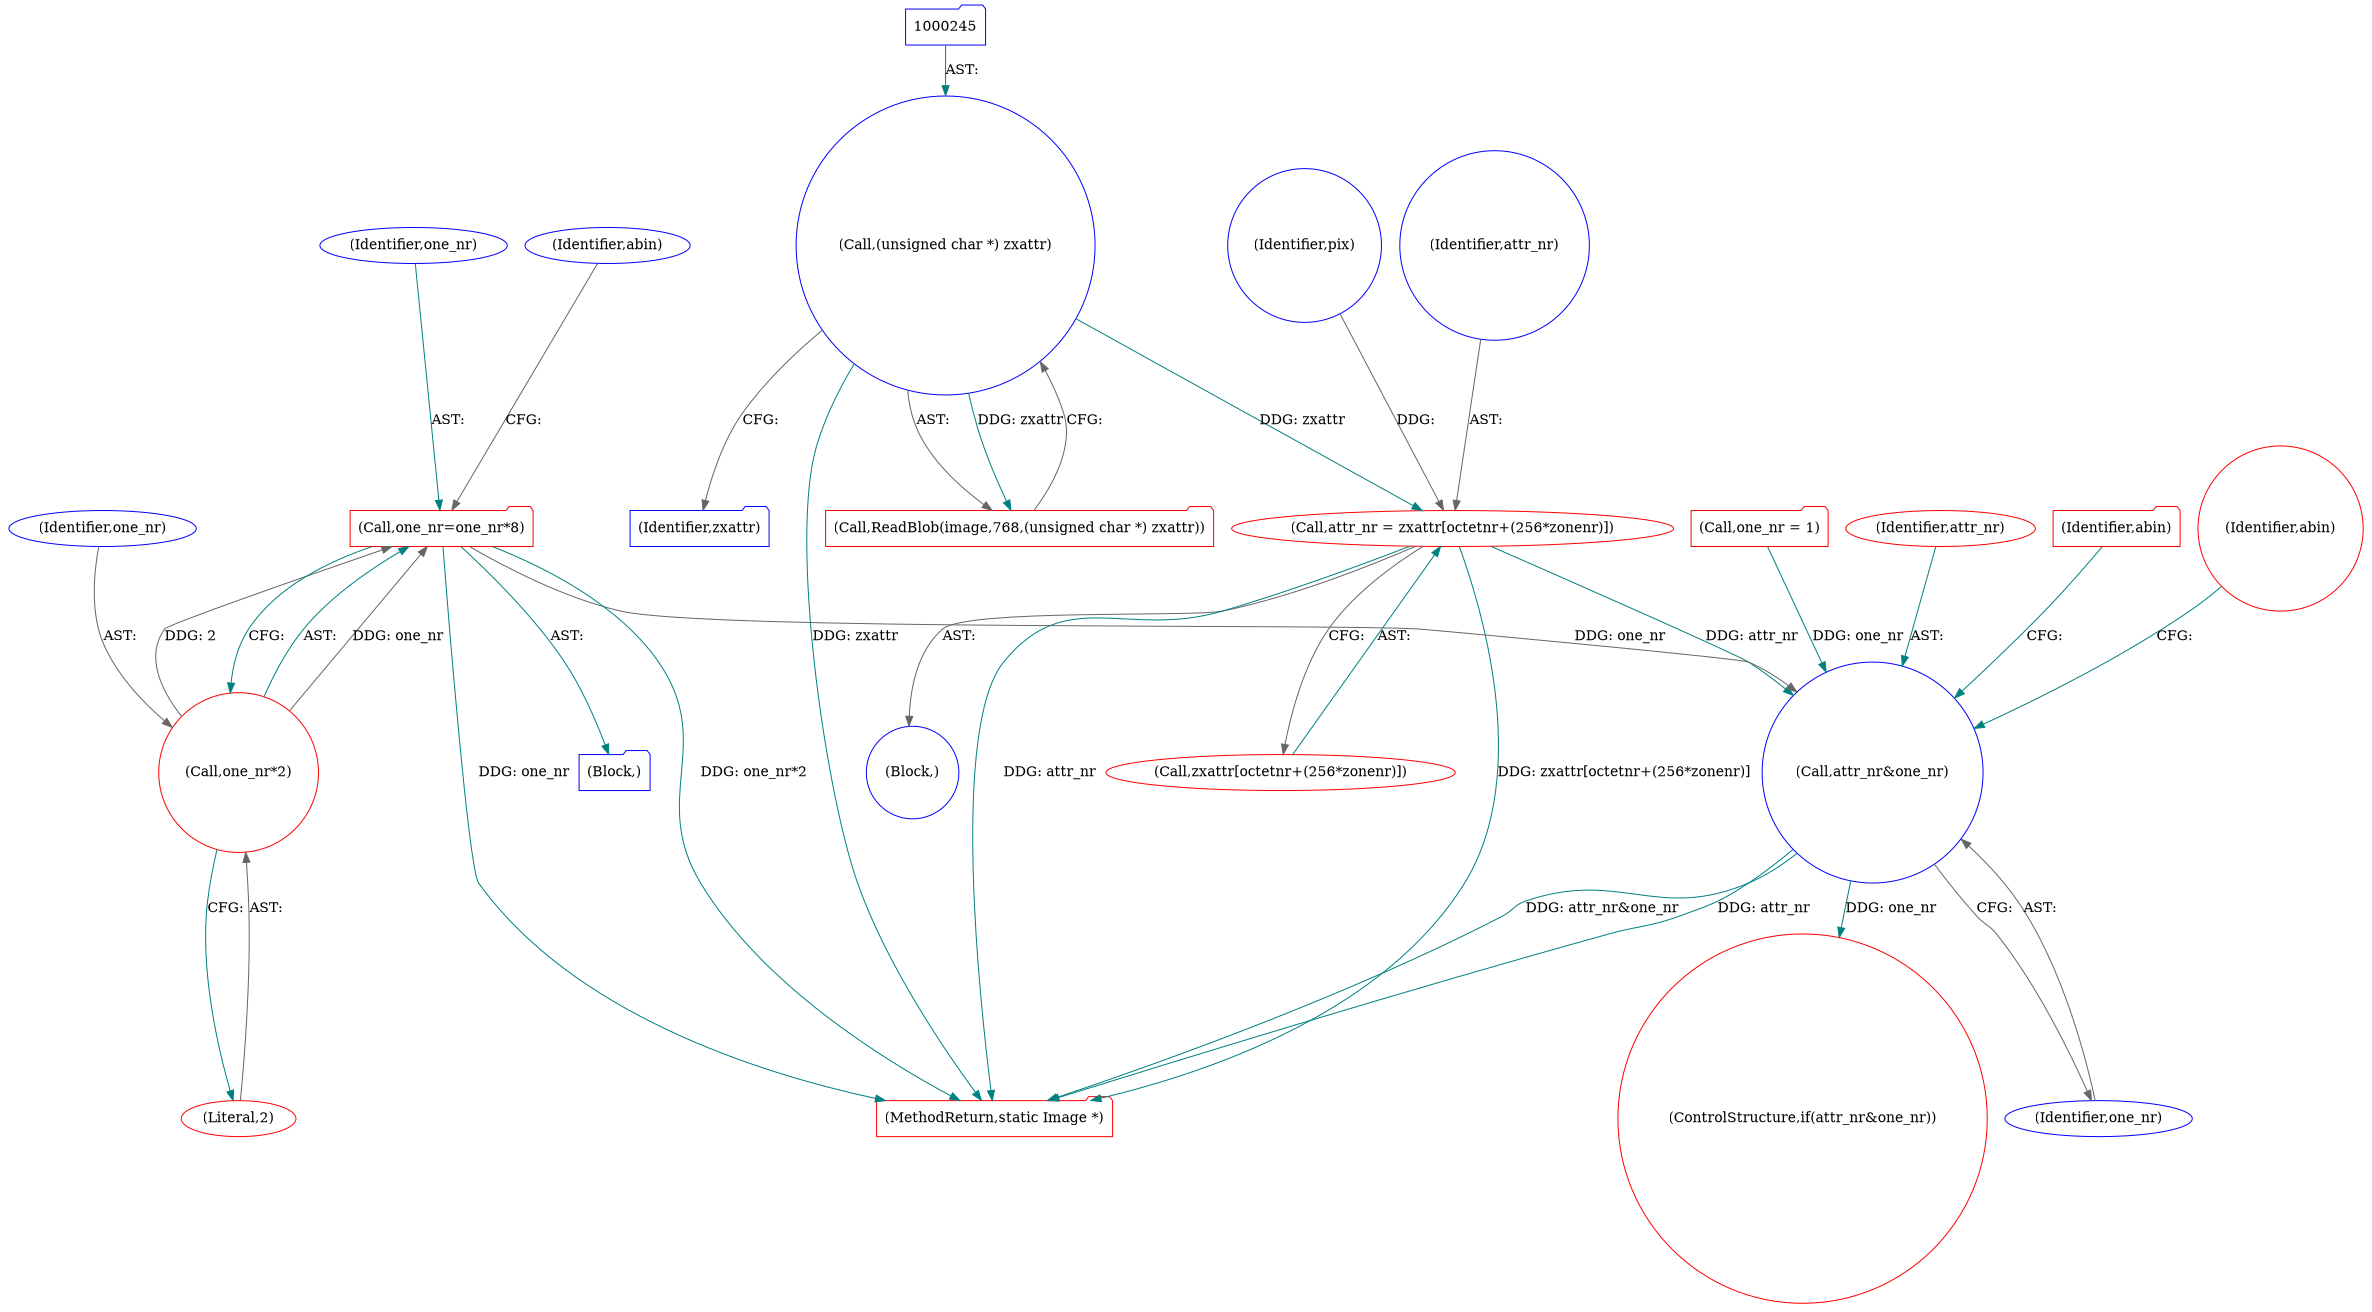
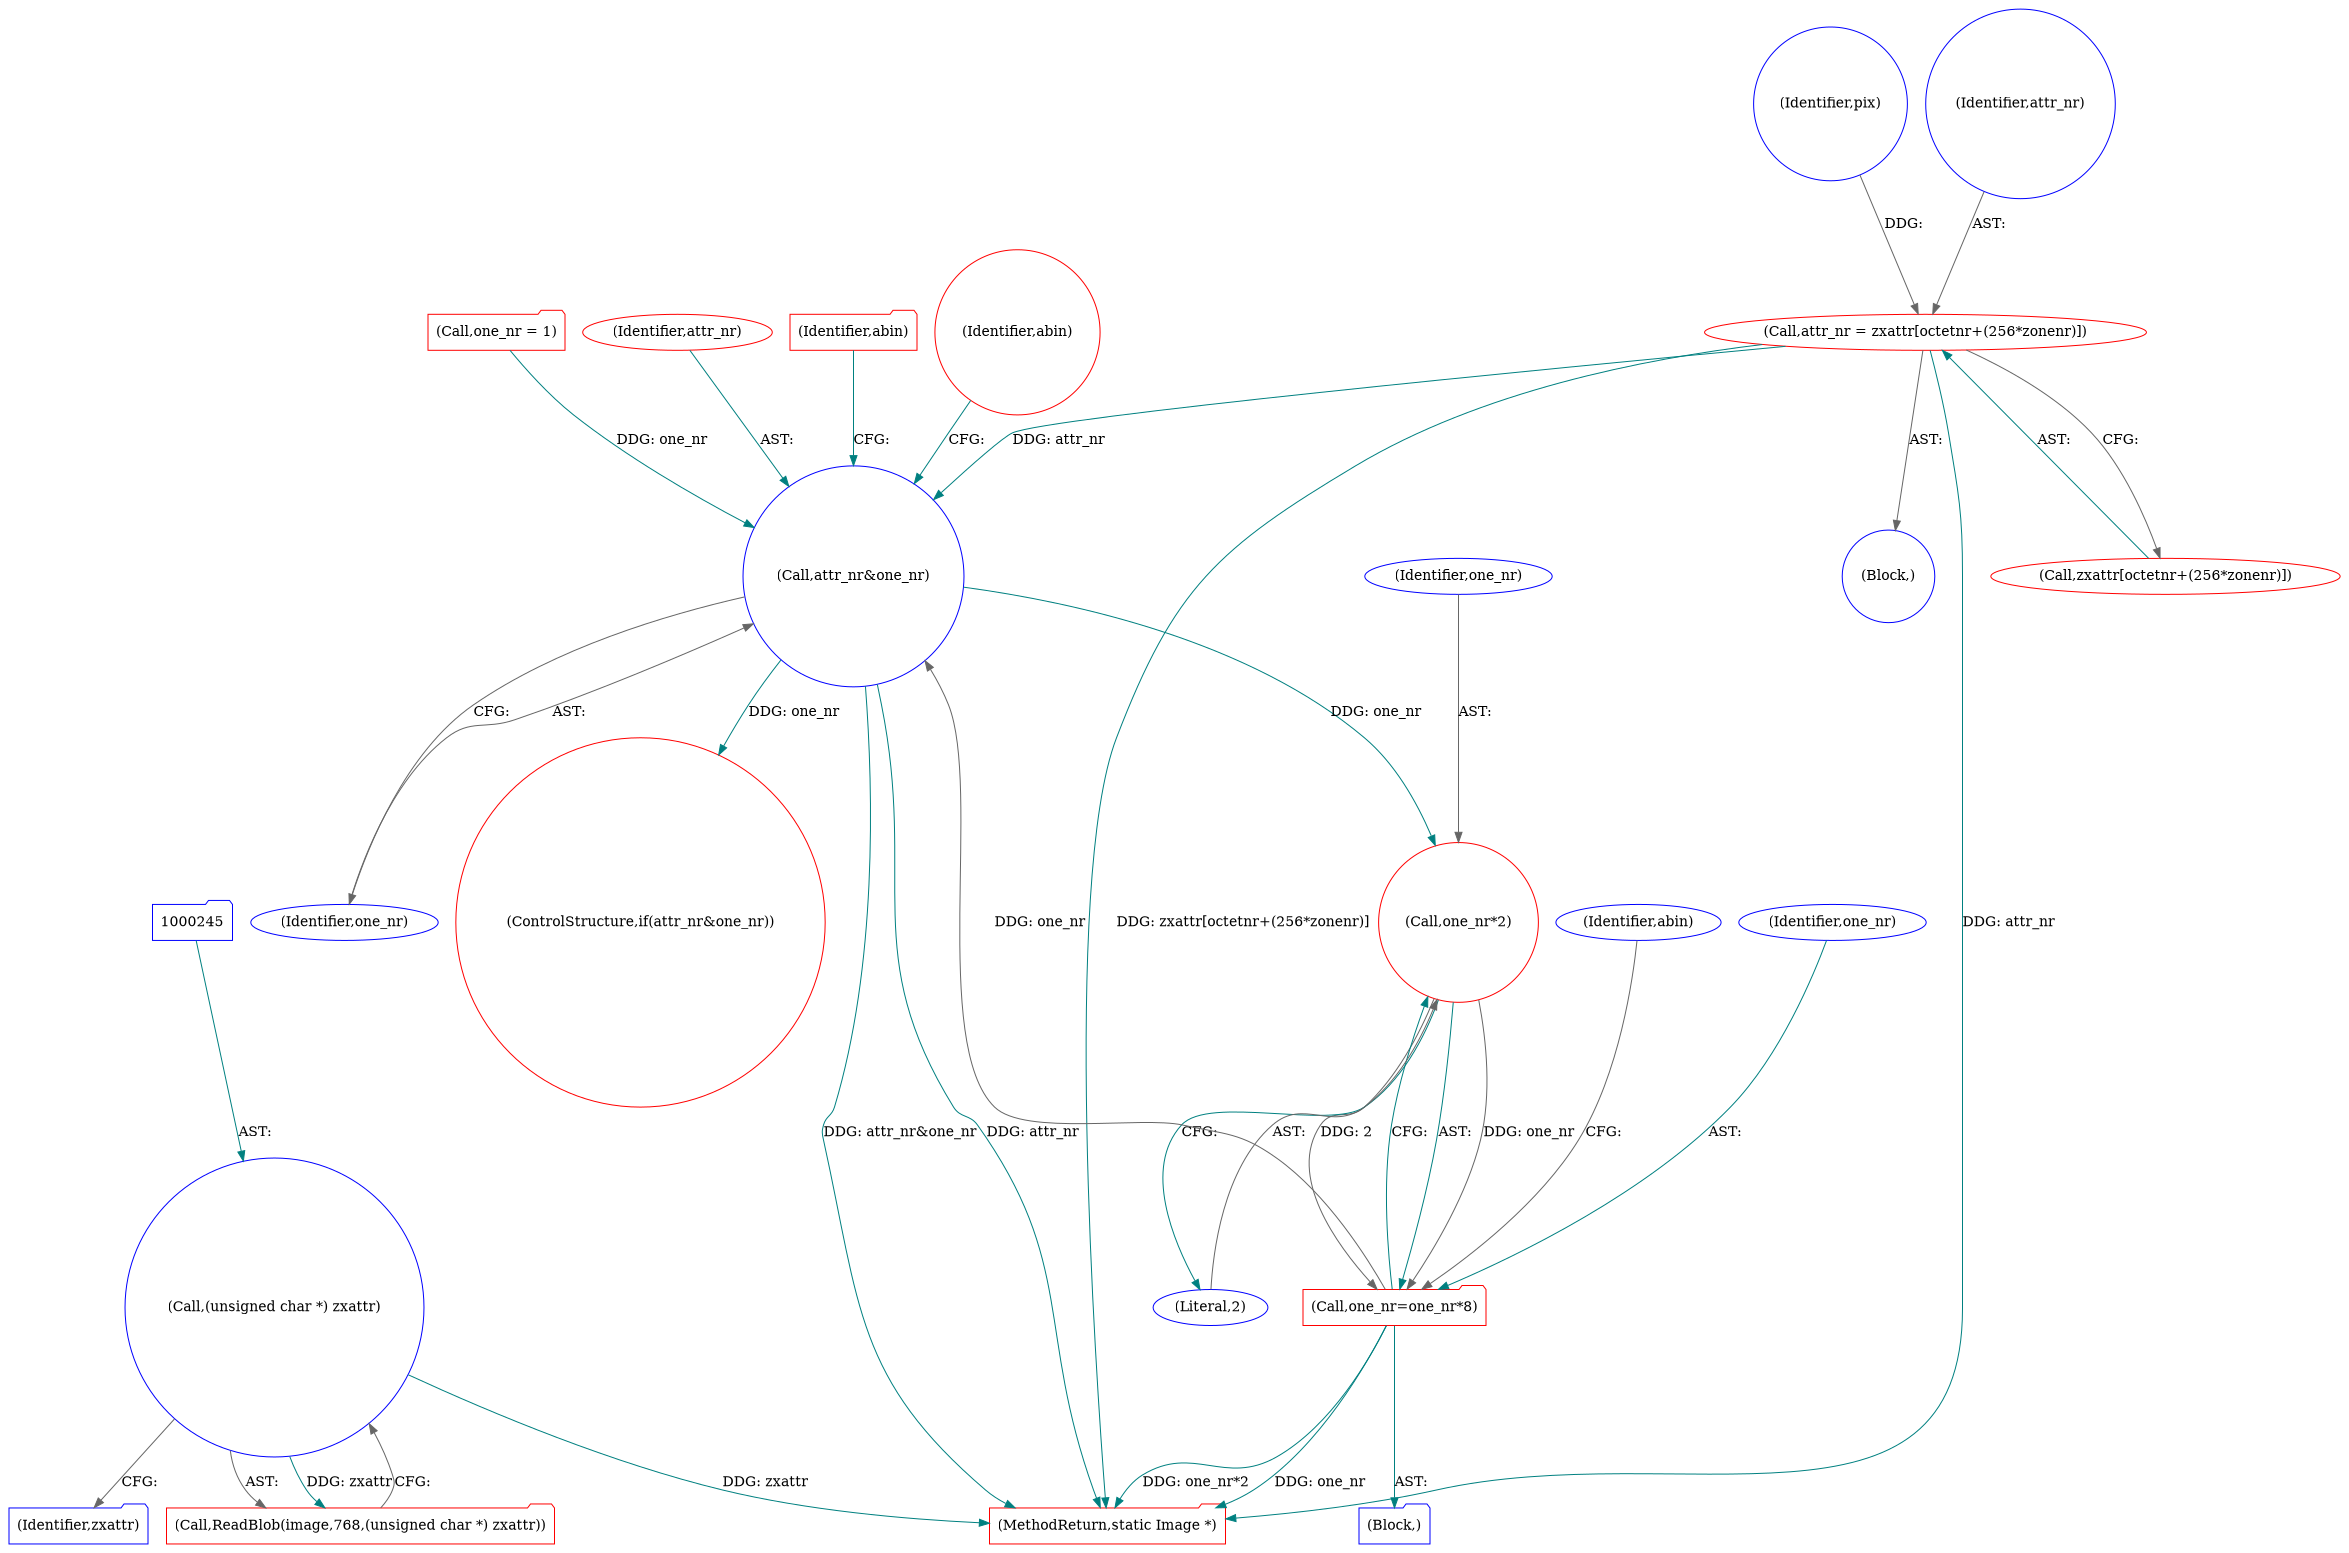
edge "(Call,(unsigned char *) zxattr)" -> "(Call,attr_nr = zxattr[octetnr+(256*zonenr)])": removed, label "DDG: zxattr"
edge "(Call,attr_nr&one_nr)" -> "(Call,one_nr*2)": added, label "DDG: one_nr"
node "(Literal,2)": color red -> blue
